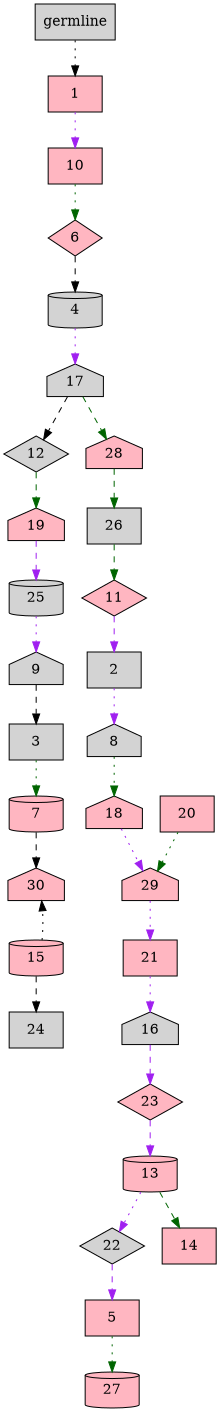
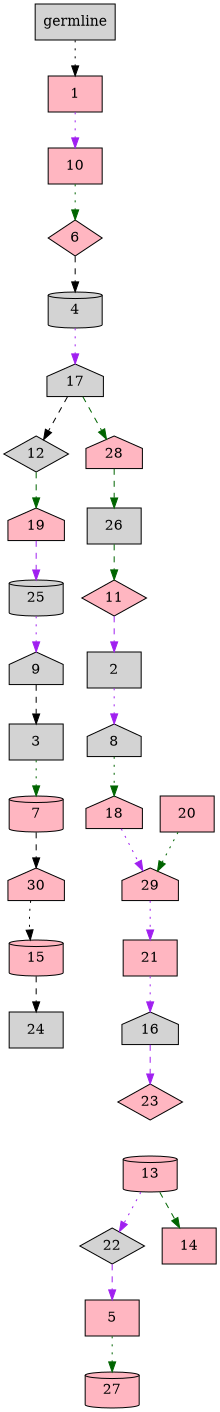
edge "15" -> "30": reversed
edge "23" -> "13": removed
